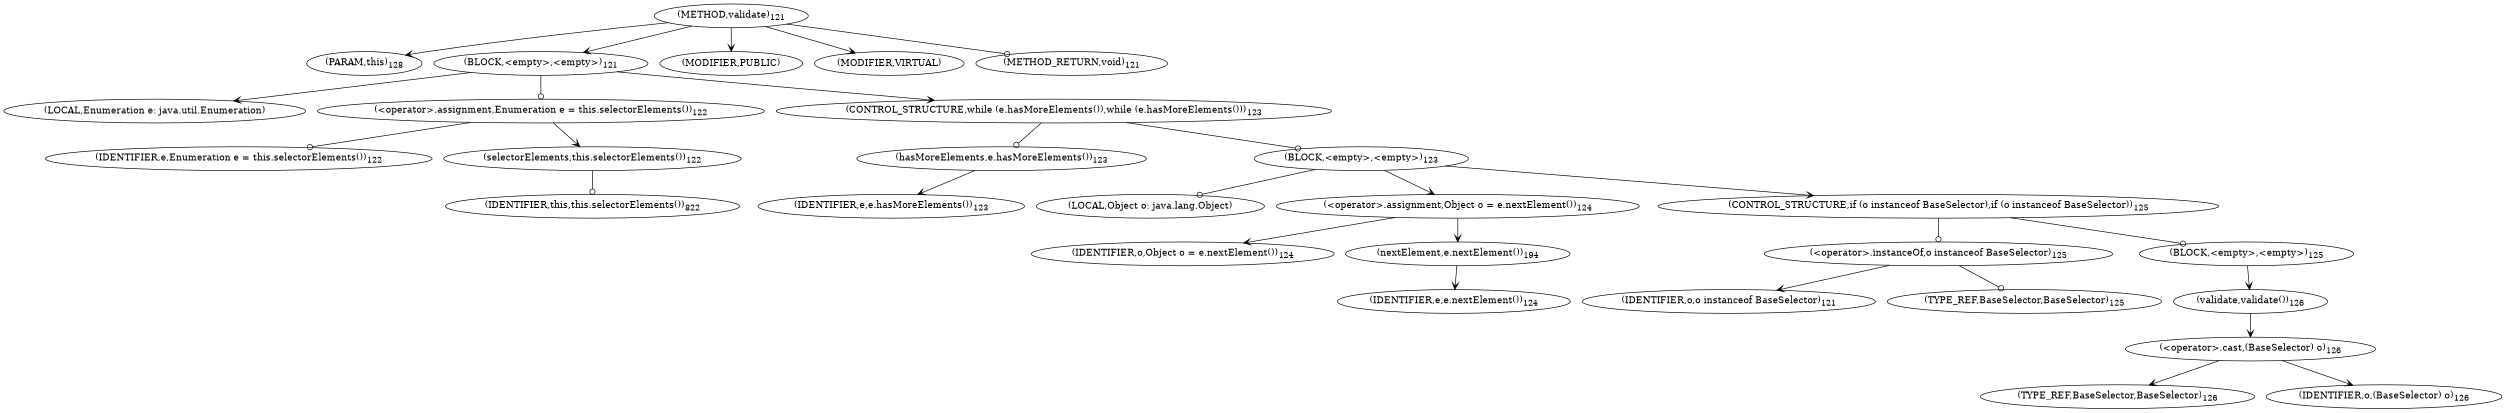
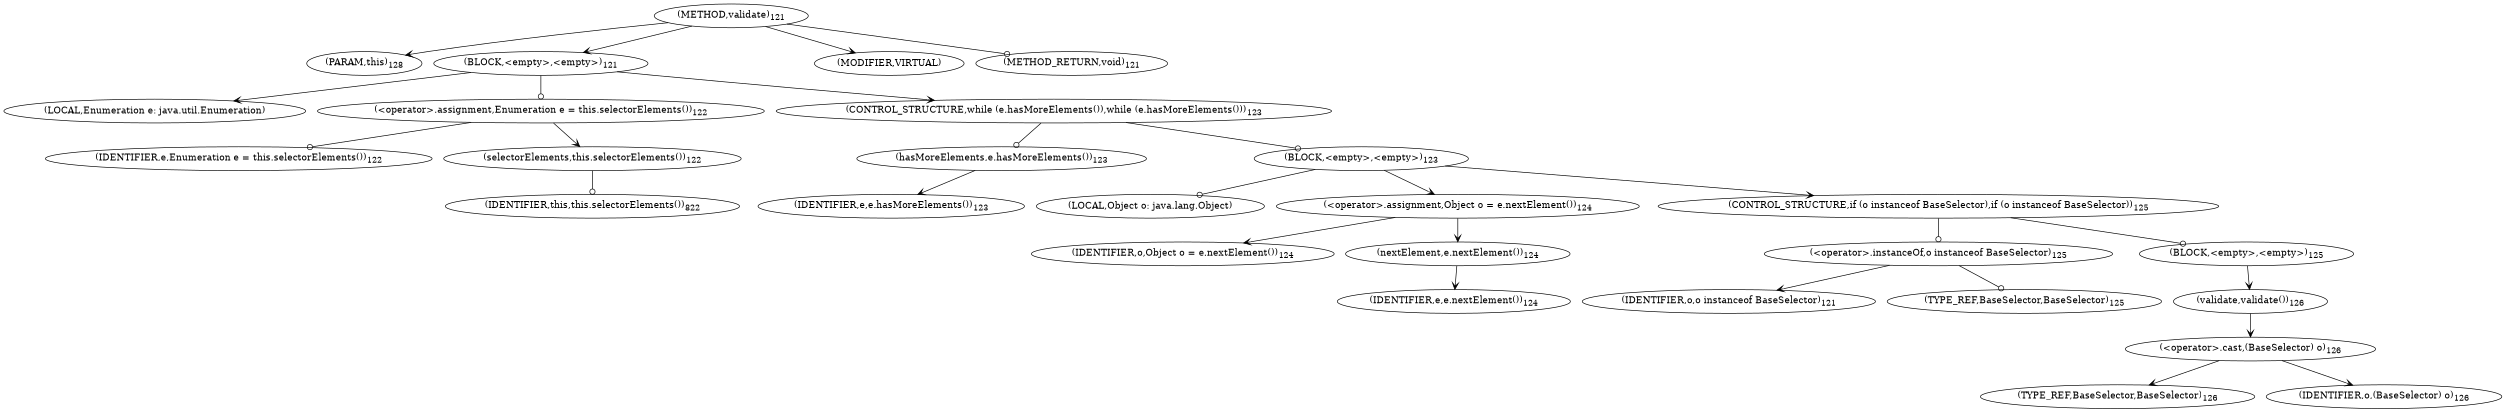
node "(MODIFIER,PUBLIC)": removed
node "(nextElement,e.nextElement())": text "194" -> "124"
